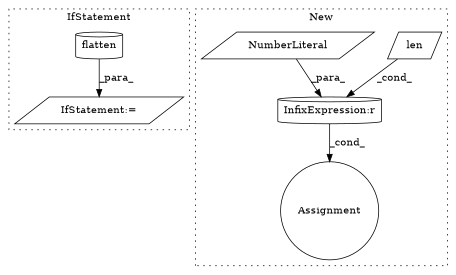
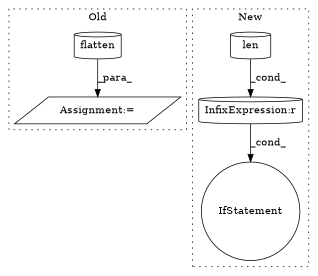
cluster "IfStatement": label "IfStatement" -> "Old"
node "NumberLiteral": removed
node "len": shape parallelogram -> cylinder
node "IfStatement:=": label "IfStatement:=" -> "Assignment:="
node "Assignment": label "Assignment" -> "IfStatement"
